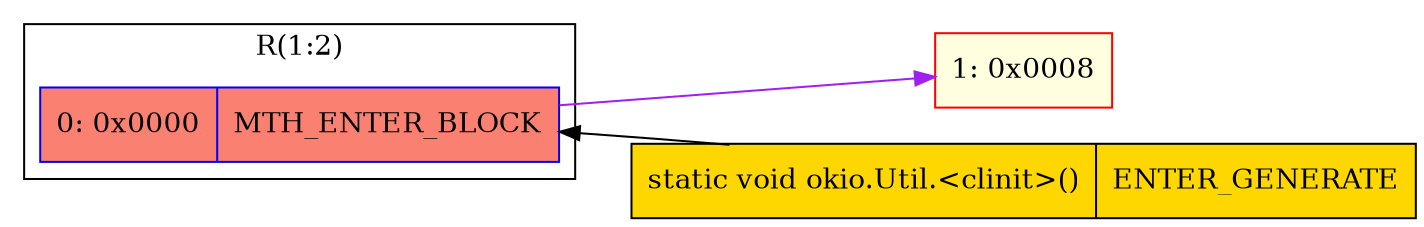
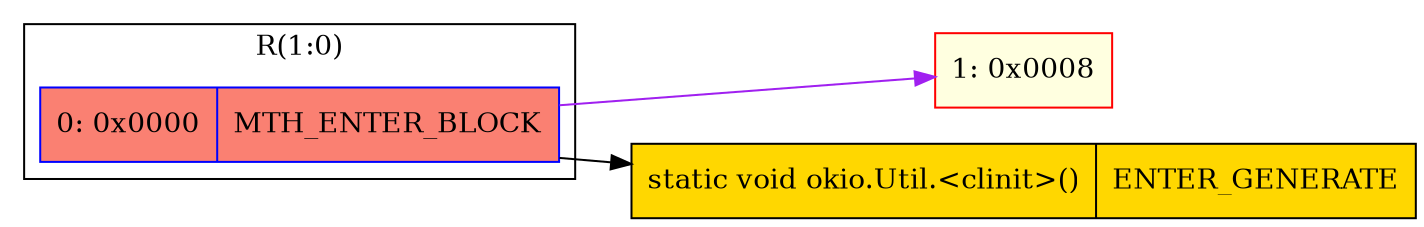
cluster "R(1:2)": label "R(1:2)" -> "R(1:0)"
edge "static void okio.Util.<clinit>()" -> "0: 0x0000": reversed
